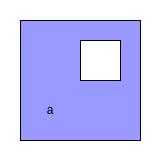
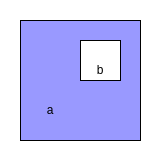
node "b": added
